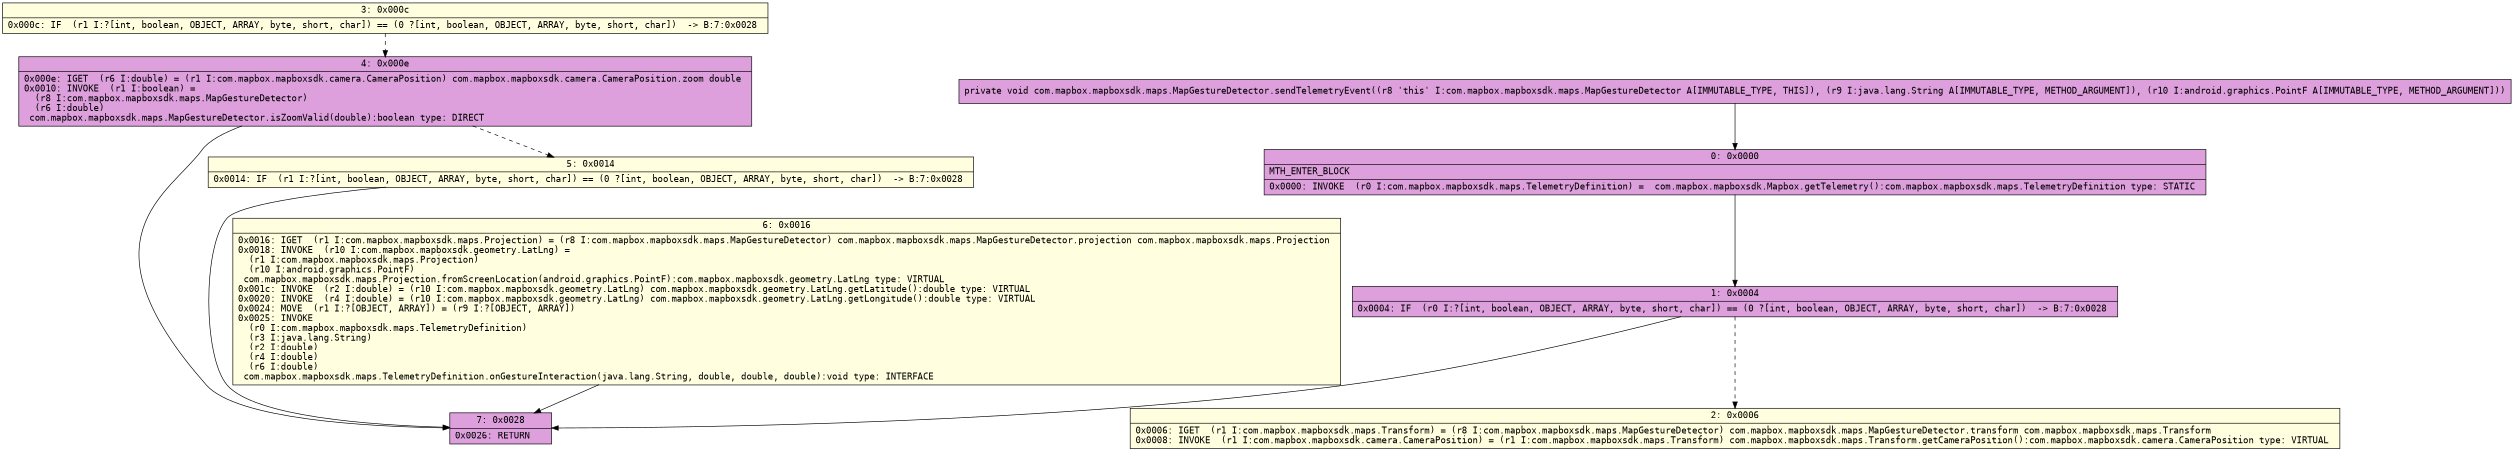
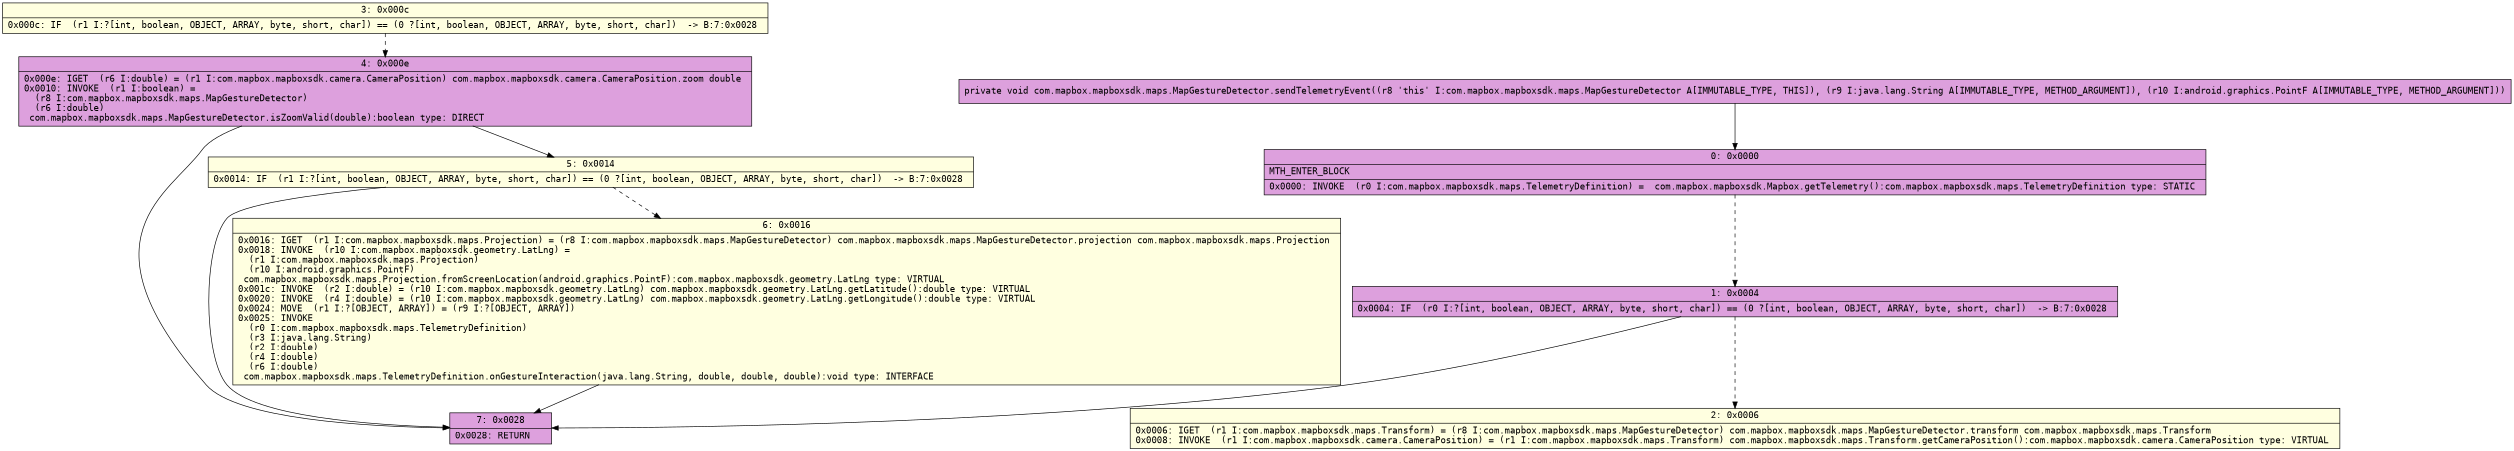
edge "4: 0x000e" -> "5: 0x0014": style dashed -> solid
edge "5: 0x0014" -> "6: 0x0016": added
edge "0: 0x0000" -> "1: 0x0004": style solid -> dashed
node "7: 0x0028": text "0x0026: RETURN" -> "0x0028: RETURN"
